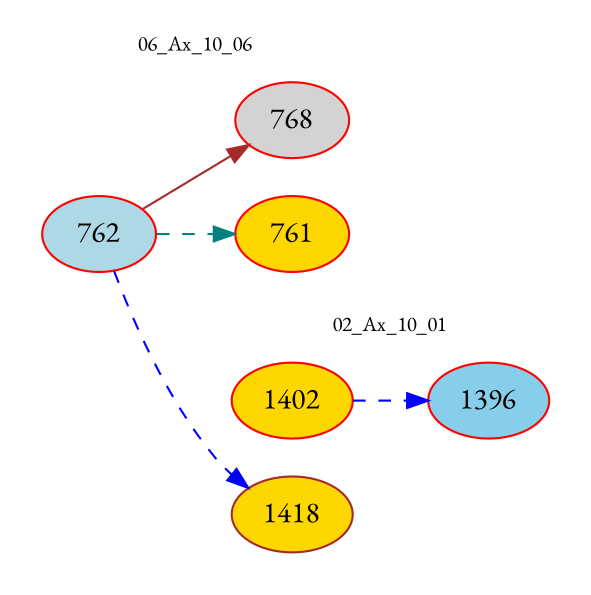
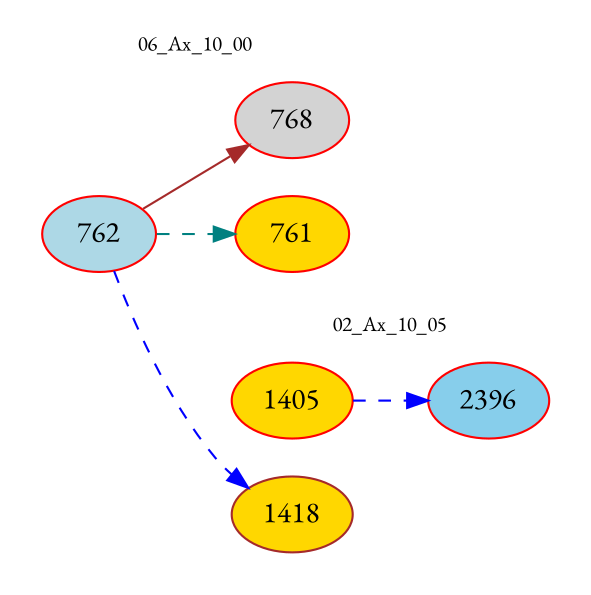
cluster "06_Ax_10_06": label "06_Ax_10_06" -> "06_Ax_10_00"
cluster "02_Ax_10_01": label "02_Ax_10_01" -> "02_Ax_10_05"
node "1402": label "1402" -> "1405"
node "1396": label "1396" -> "2396"
